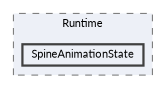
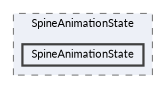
cluster "Runtime": label "Runtime" -> "SpineAnimationState"
